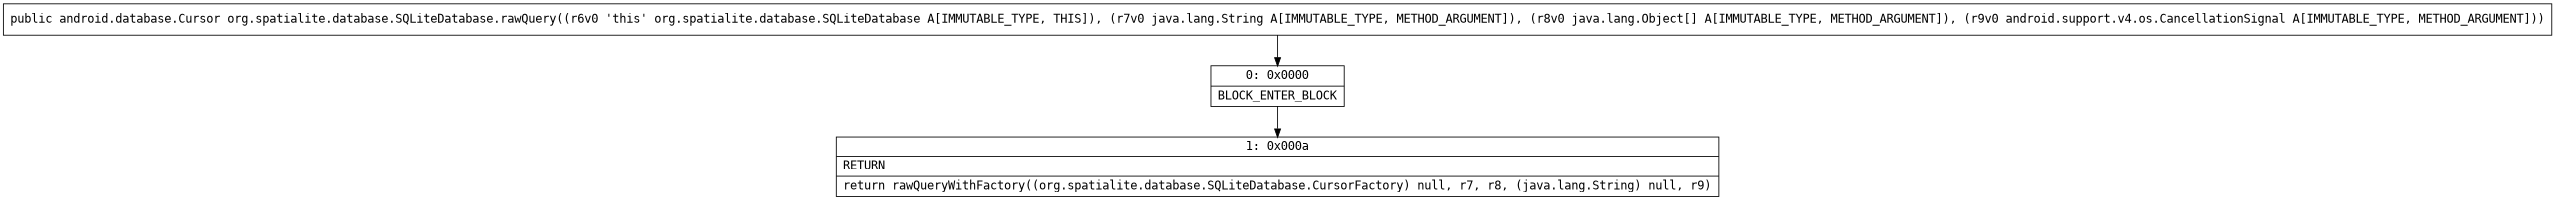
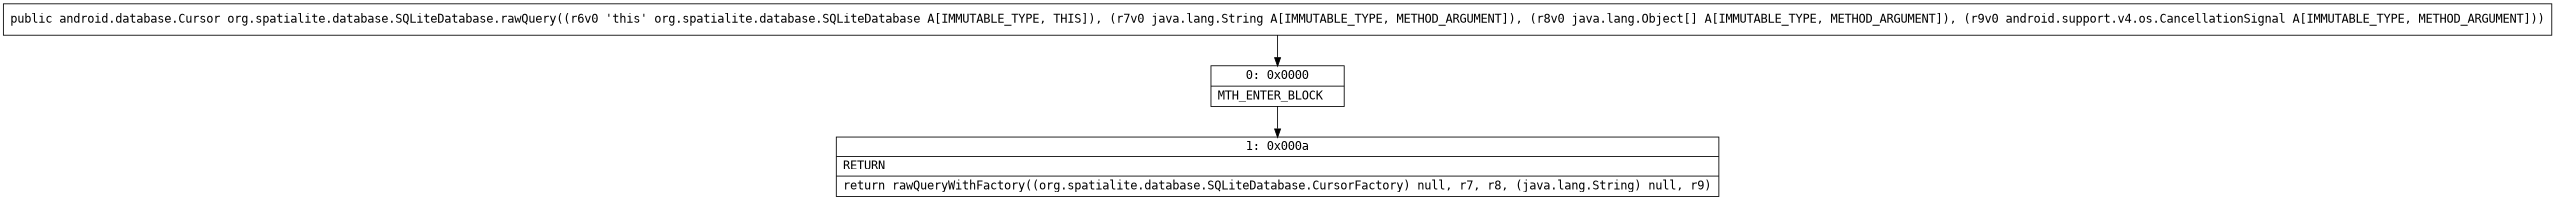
node "0: 0x0000": text "BLOCK_ENTER_BLOCK" -> "MTH_ENTER_BLOCK"
